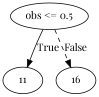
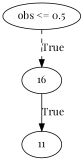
edge "obs <= 0.5" -> "11": now "16" -> "11"
edge "obs <= 0.5" -> "16": label "False" -> "True"
